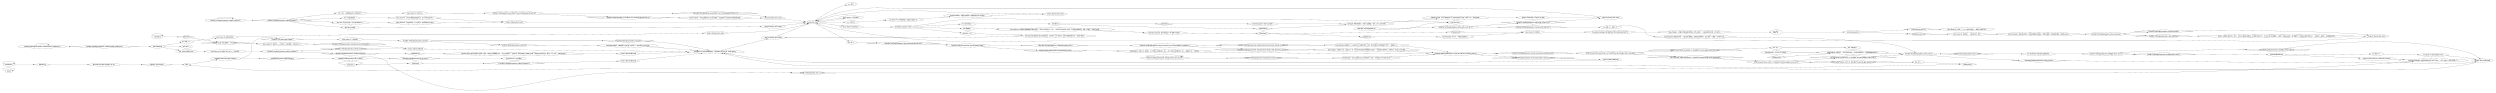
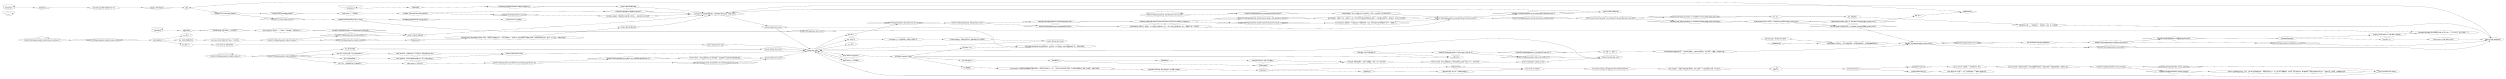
node "Half Light: 好啊——*该死的贱人*。说得真好，哈里。你一切都很好。": added
